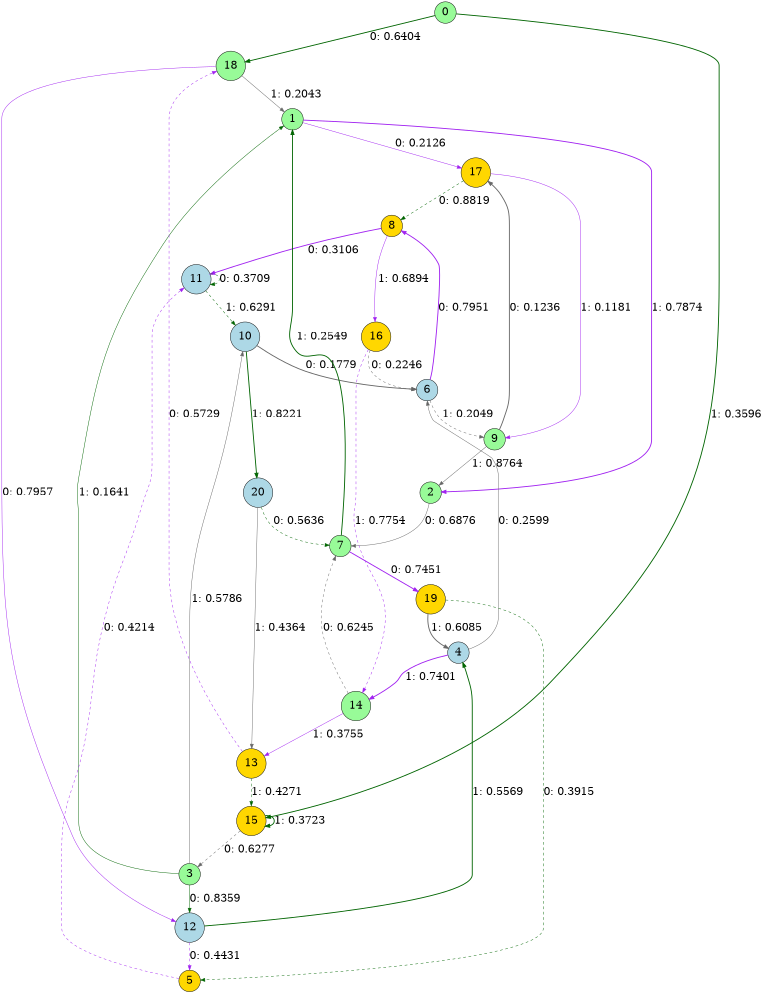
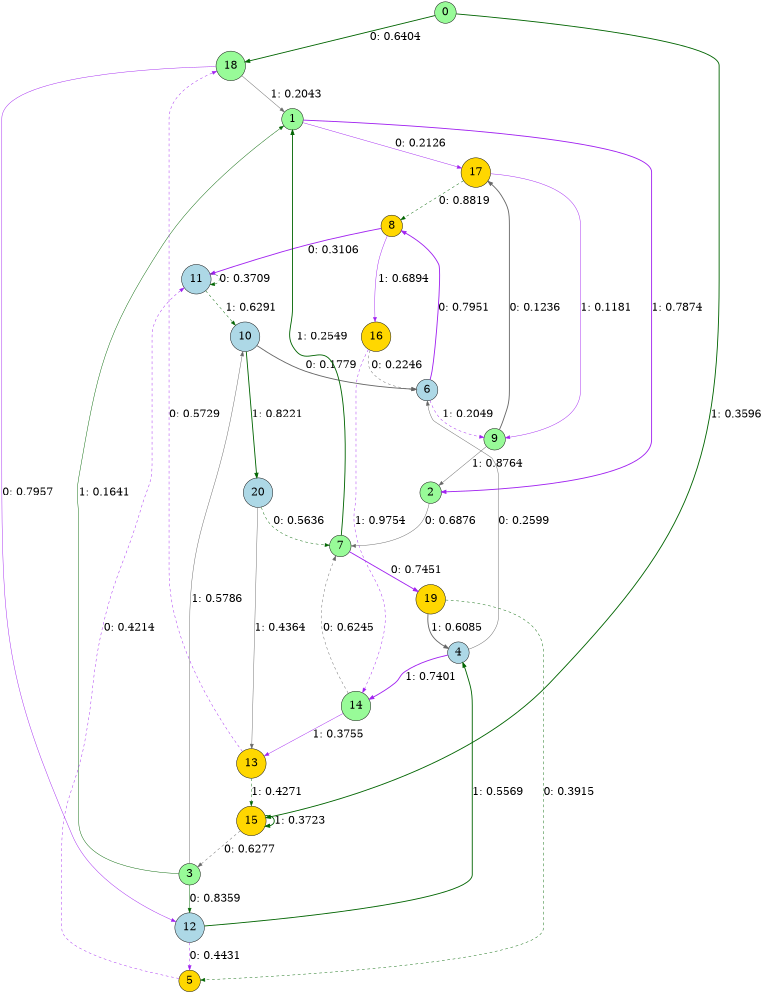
edge "6" -> "9": color gray40 -> purple
edge "16" -> "14": label "1: 0.7754   " -> "1: 0.9754   "
